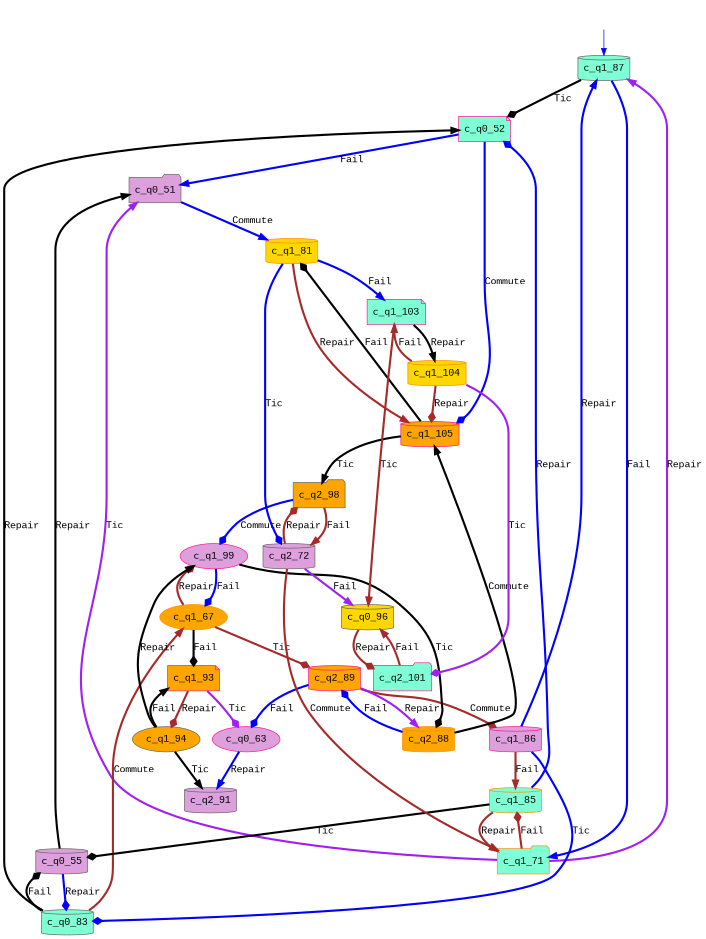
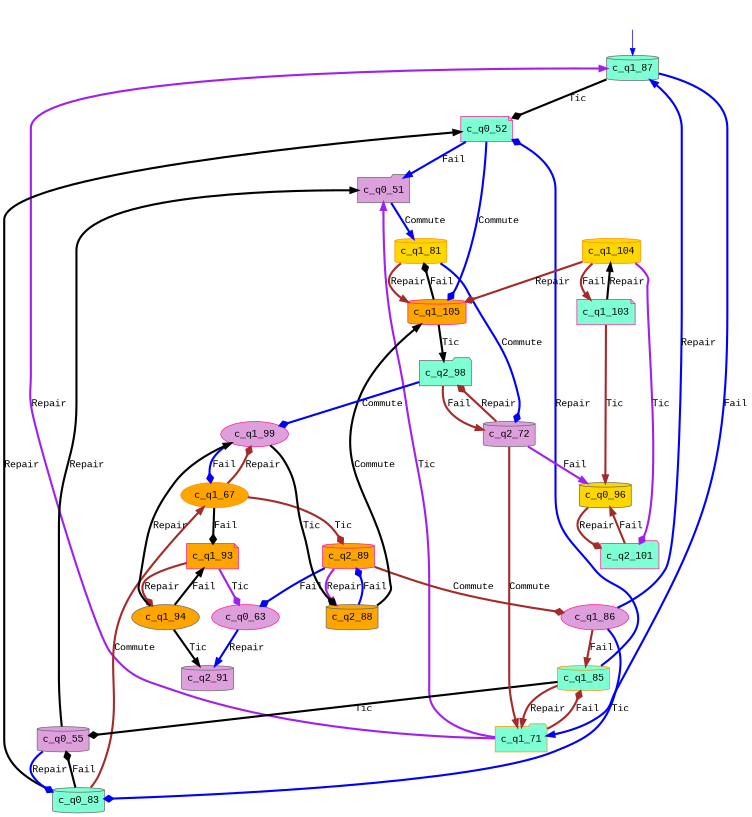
edge "c_q1_81" -> "c_q1_103": removed, label "Fail"
edge "c_q1_81" -> "c_q2_72": label "Tic" -> "Commute"
node "c_q2_98": fillcolor orange -> aquamarine
node "c_q2_88": color darkorange -> gray40
node "c_q1_86": shape cylinder -> ellipse
